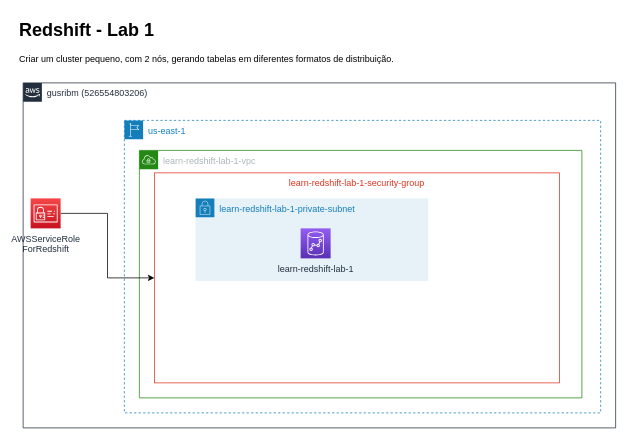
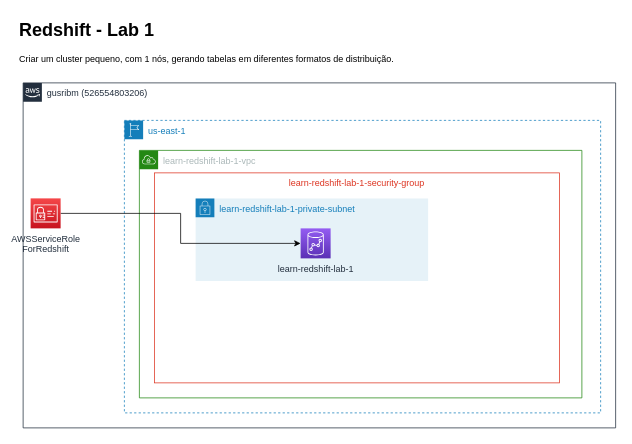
node "Redshift - Lab 1Criar um cluster pequeno, com 2 nós, gerando tabelas em diferentes formatos de distribuição.": label "Redshift - Lab 1Criar um cluster pequeno, com 2 nós, gerando tabelas em diferentes formatos de distribuição." -> "Redshift - Lab 1Criar um cluster pequeno, com 1 nós, gerando tabelas em diferentes formatos de distribuição."
edge "AWSServiceRole ForRedshift" -> "learn-redshift-lab-1-security-group": now "AWSServiceRole ForRedshift" -> "learn-redshift-lab-1"
